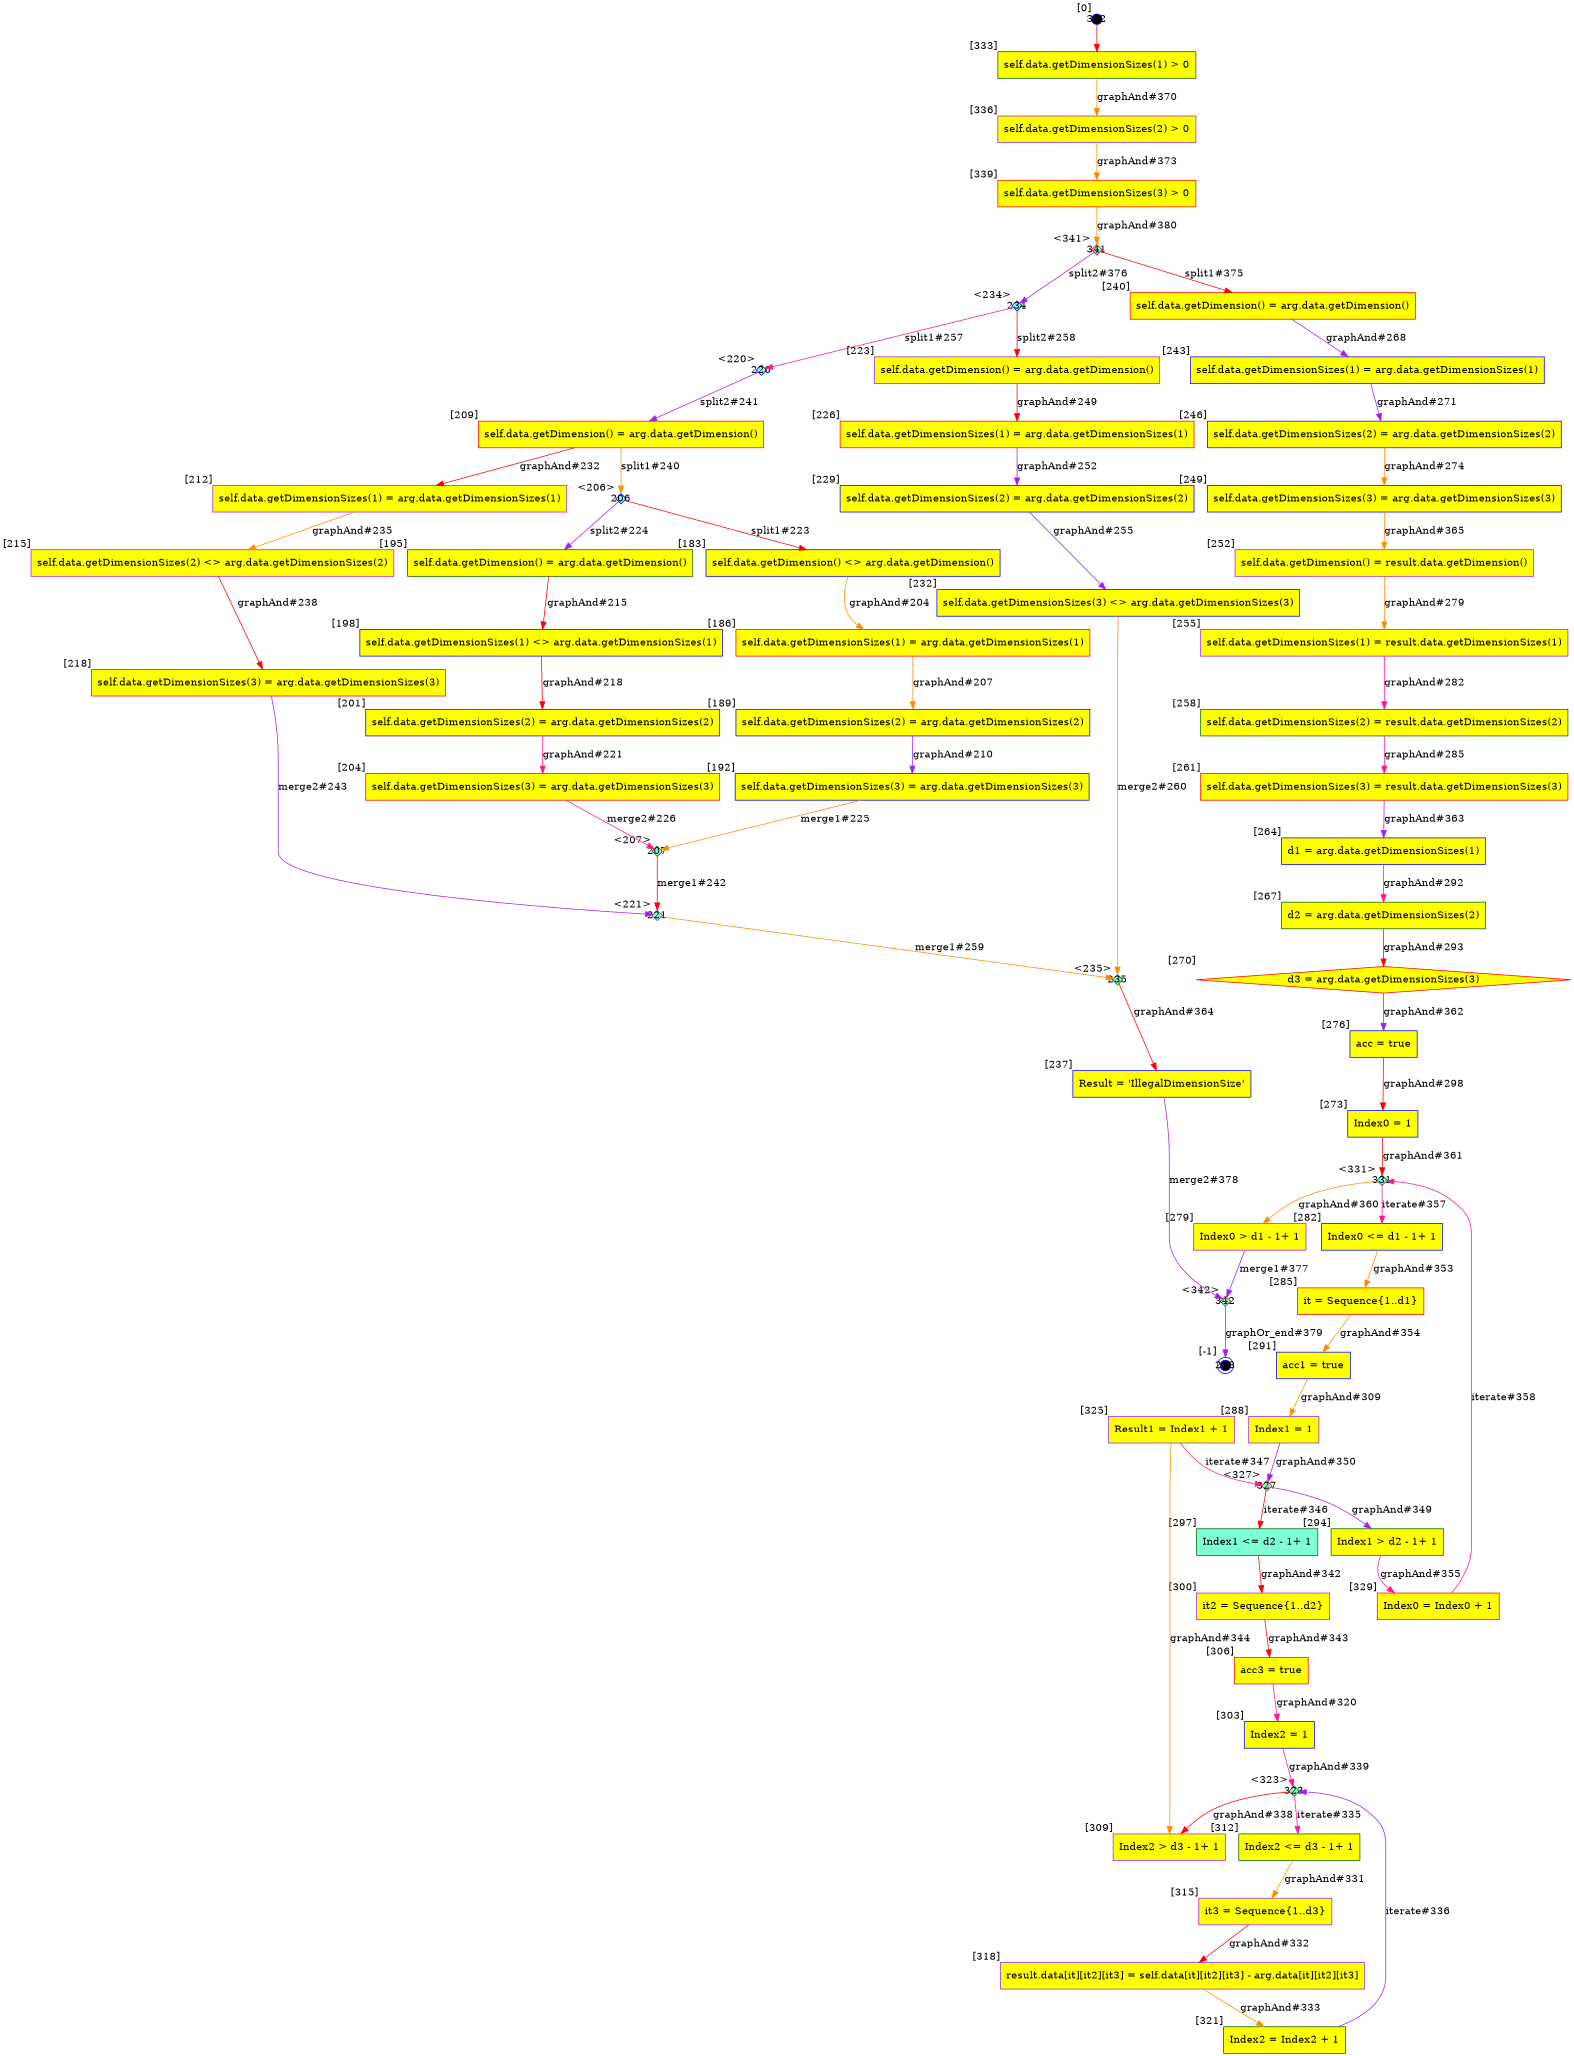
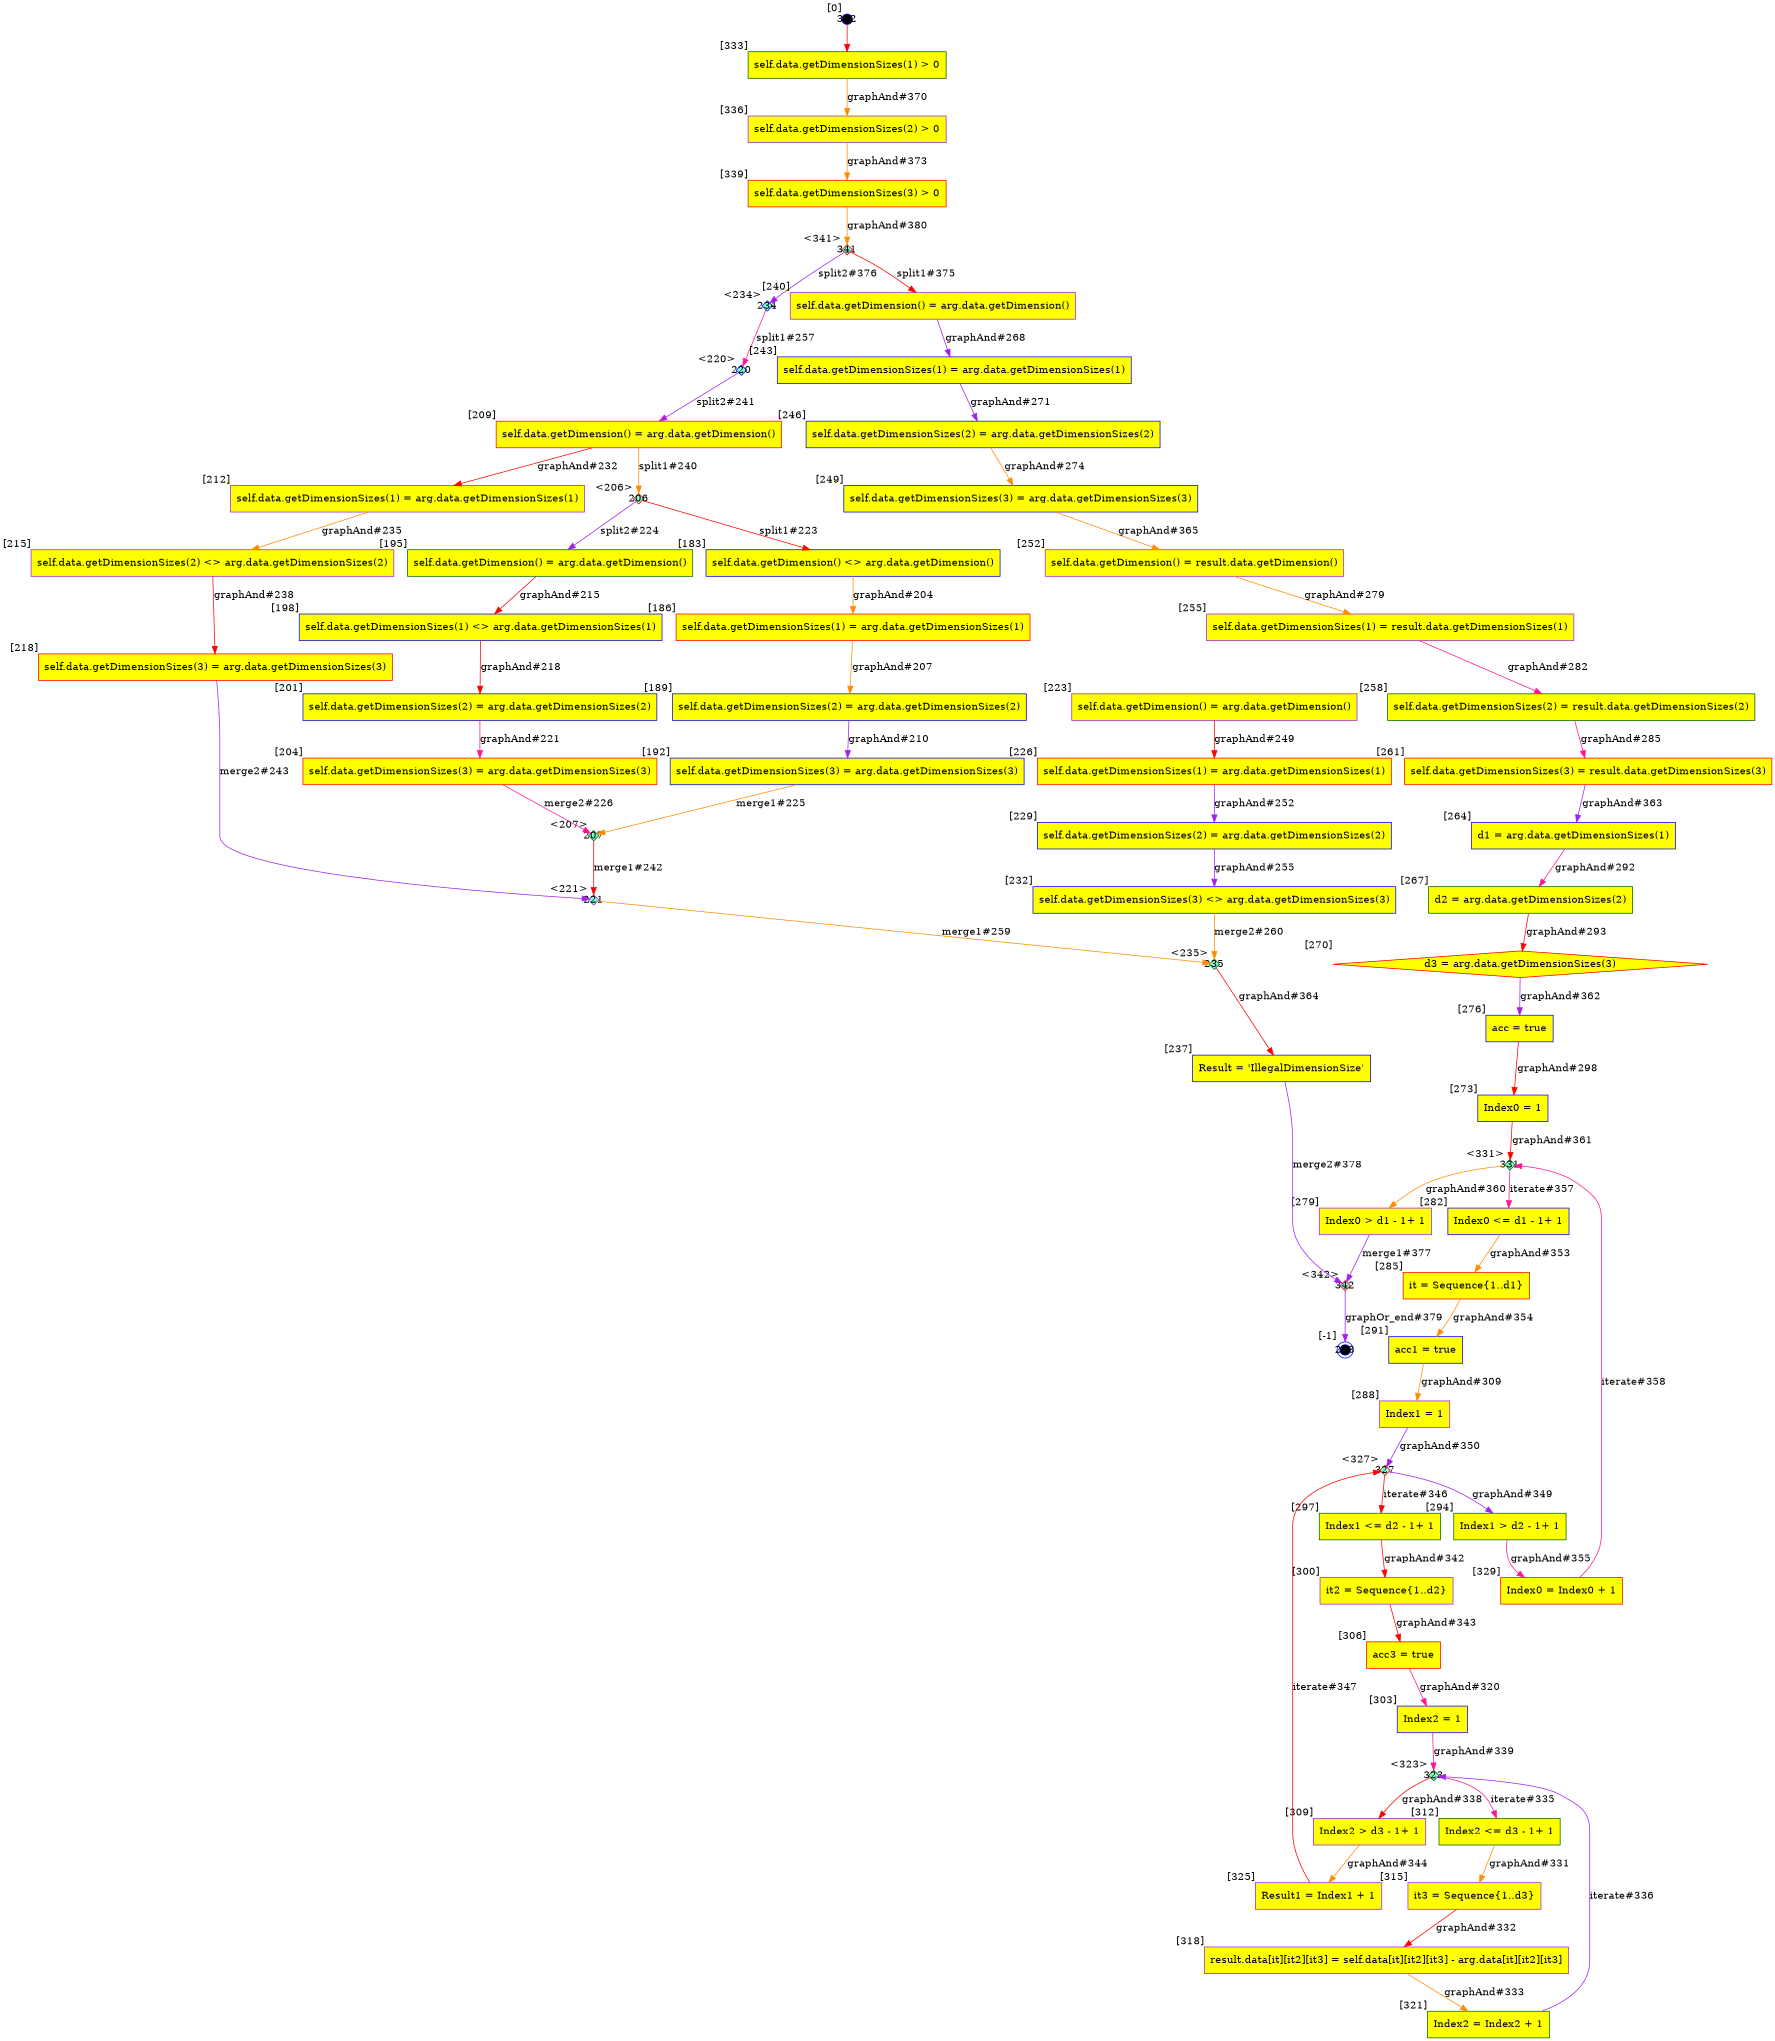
node "self.data.getDimension() = arg.data.getDimension() [240]": color red -> purple
edge "234 <234>" -> "self.data.getDimension() = arg.data.getDimension() [223]": removed, label "split2#258"
node "206 <206>": color blue -> red
edge "Result1 = Index1 + 1 [325]" -> "327 <327>": color deeppink -> red
node "Index1 <= d2 - 1+ 1 [297]": fillcolor aquamarine -> yellow
edge "Result1 = Index1 + 1 [325]" -> "Index2 > d3 - 1+ 1 [309]": reversed
